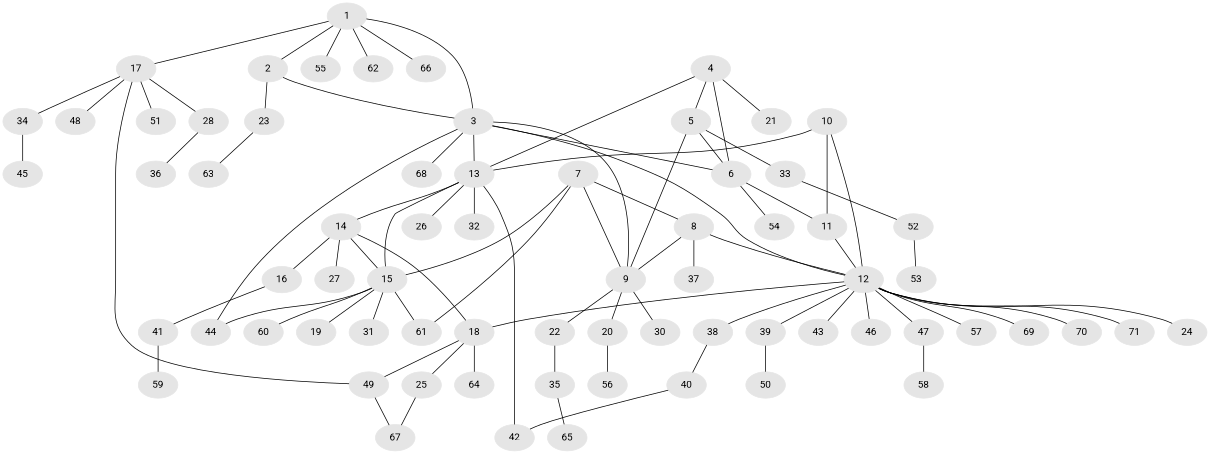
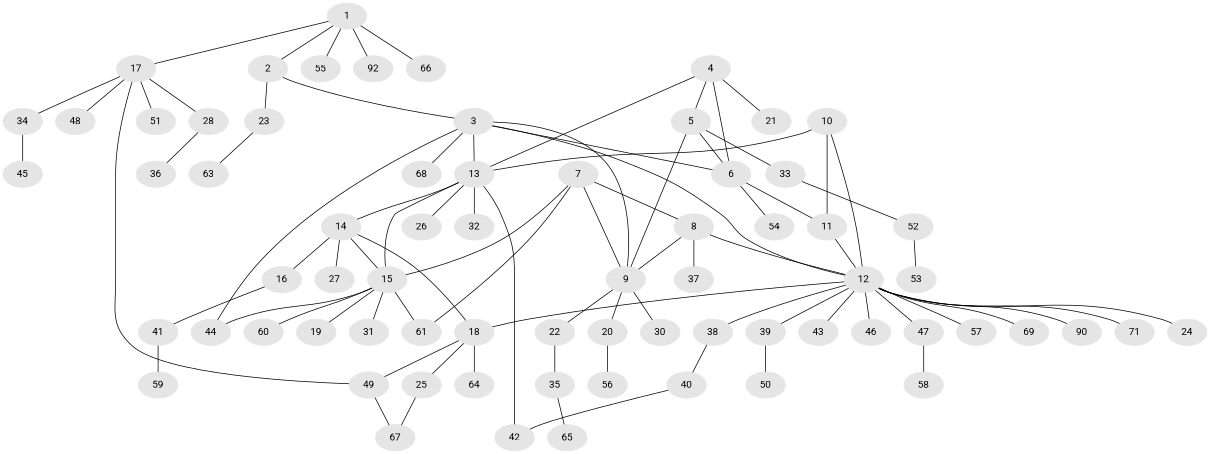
edge "1" -- "3": removed
node "62": label "62" -> "92"
node "70": label "70" -> "90"
